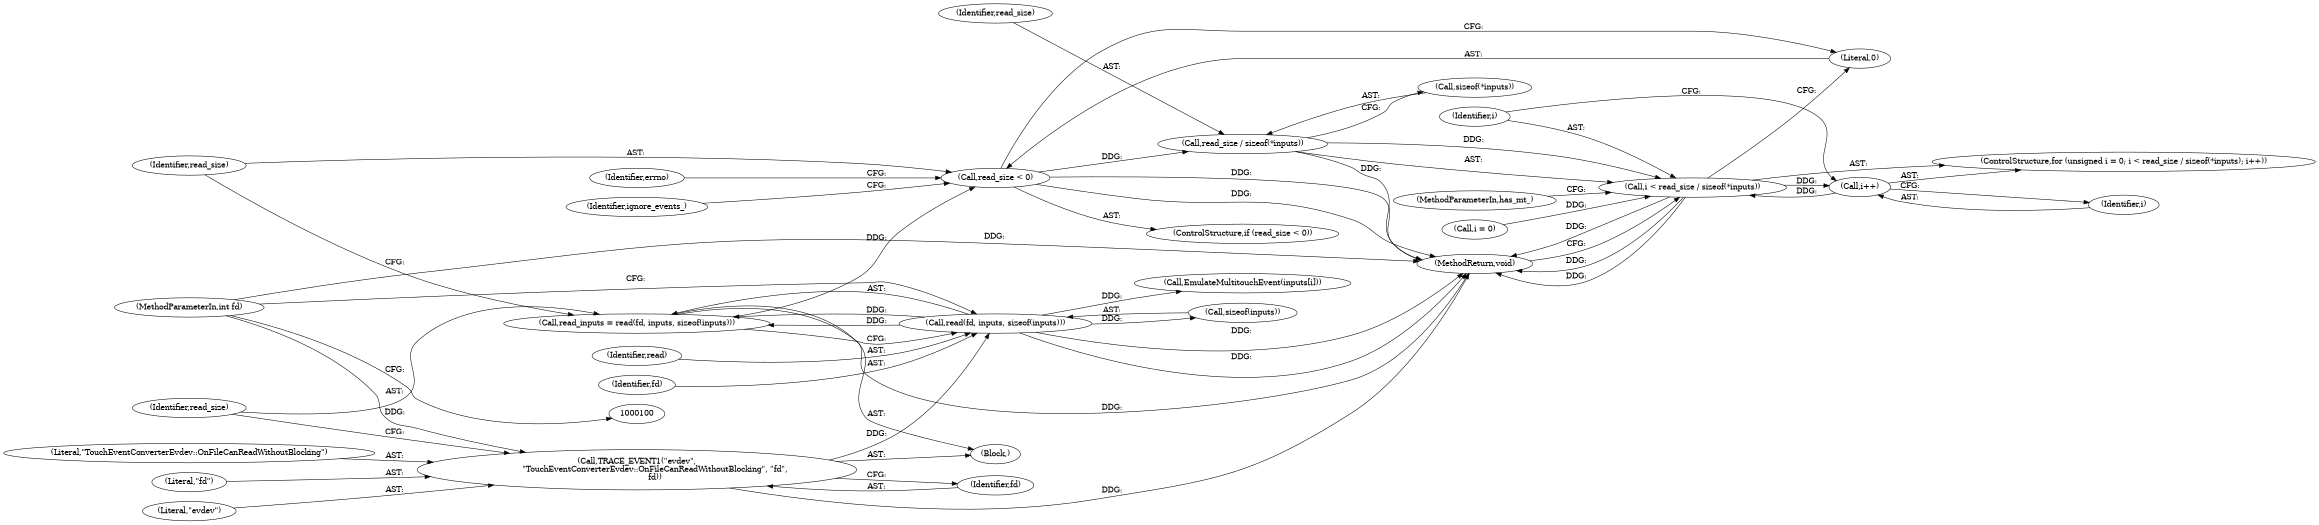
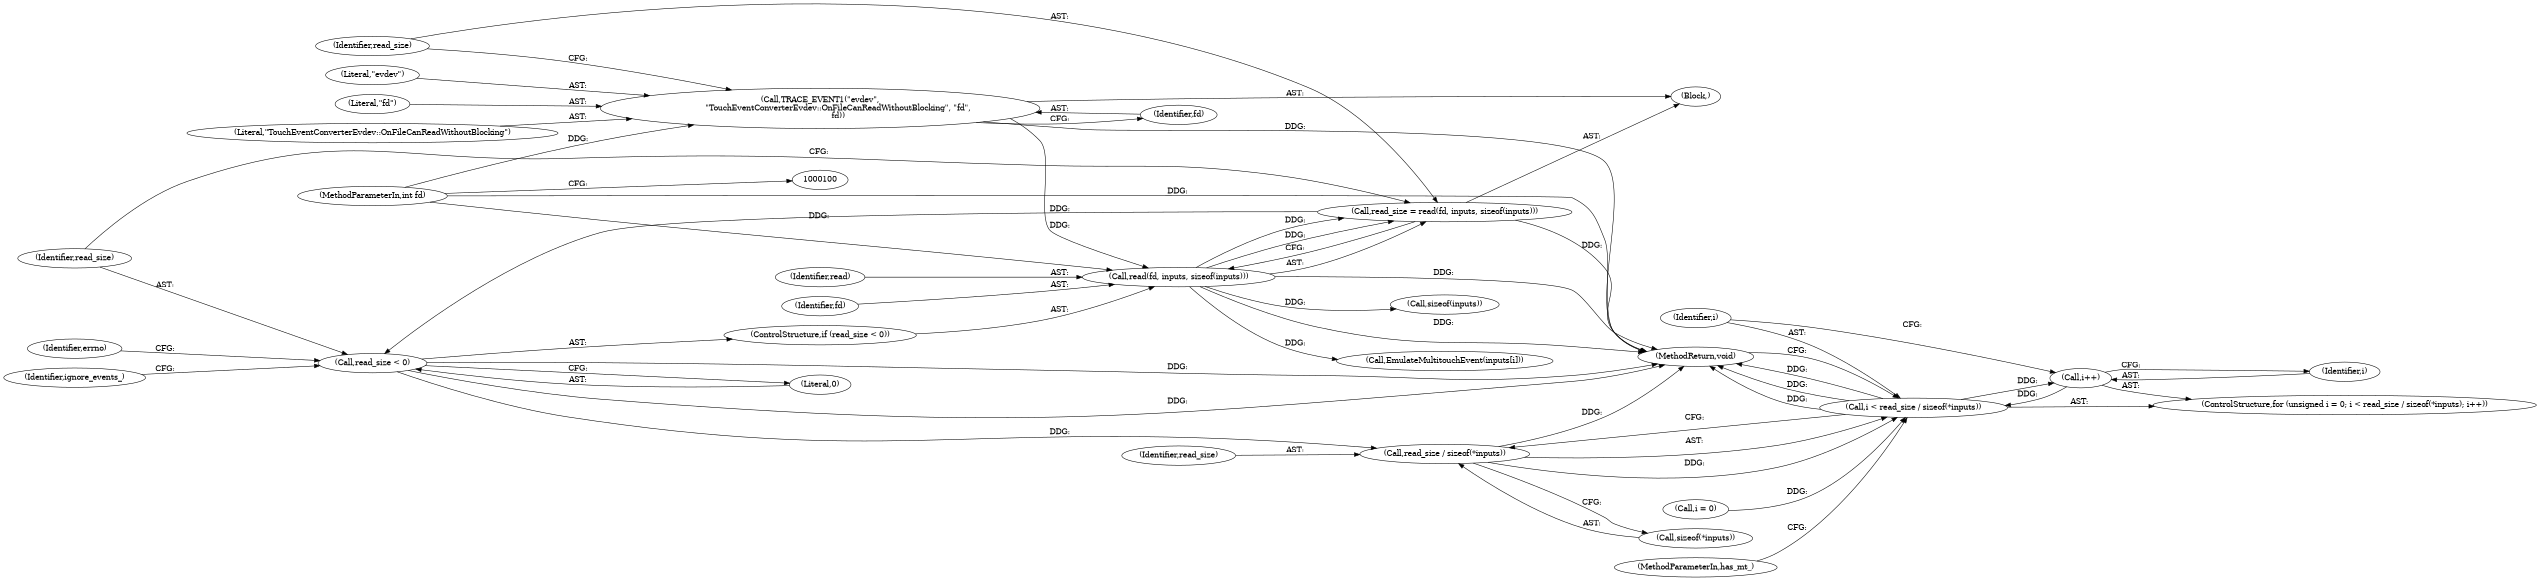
edge "(Call,i < read_size / sizeof(*inputs))" -> "(Literal,0)": now "(Call,i < read_size / sizeof(*inputs))" -> "(Call,read_size / sizeof(*inputs))"
edge "(MethodParameterIn,int fd)" -> "(Call,read(fd, inputs, sizeof(inputs)))": label "CFG: " -> "DDG: "
edge "(Call,sizeof(inputs))" -> "(Call,read(fd, inputs, sizeof(inputs)))": now "(ControlStructure,if (read_size < 0))" -> "(Call,read(fd, inputs, sizeof(inputs)))"
node "(Call,read_inputs = read(fd, inputs, sizeof(inputs)))": label "(Call,read_inputs = read(fd, inputs, sizeof(inputs)))" -> "(Call,read_size = read(fd, inputs, sizeof(inputs)))"
